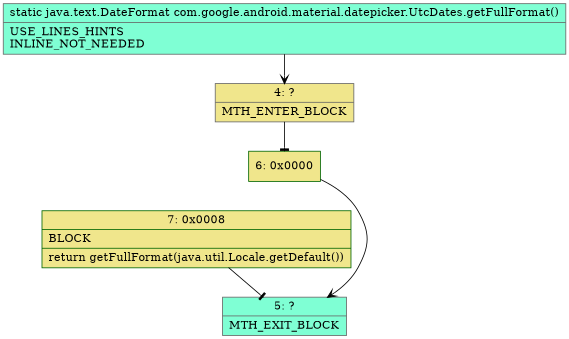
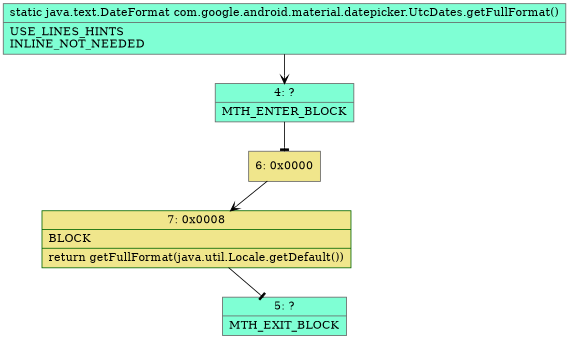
node "4: ?": fillcolor khaki -> aquamarine
node "6: 0x0000": color darkgreen -> gray40
edge "6: 0x0000" -> "5: ?": now "6: 0x0000" -> "7: 0x0008"
